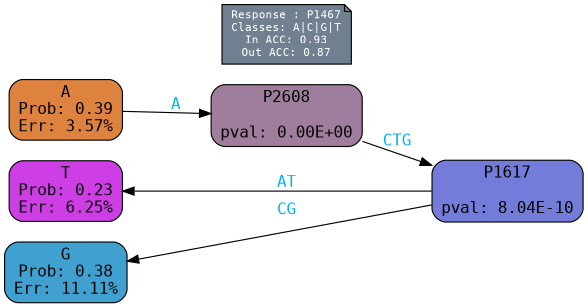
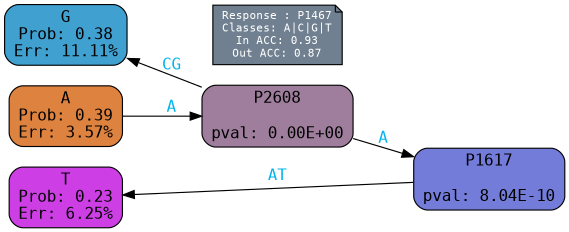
edge "P2608 pval: 0.00E+00" -> "P1617 pval: 8.04E-10": label "CTG" -> "A"
edge "P1617 pval: 8.04E-10" -> "G Prob: 0.38 Err: 11.11%": now "P2608 pval: 0.00E+00" -> "G Prob: 0.38 Err: 11.11%"
